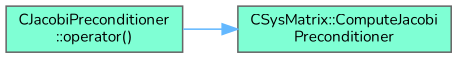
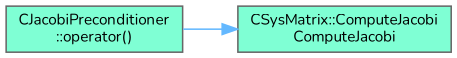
node "CSysMatrix::ComputeJacobi Preconditioner": label "CSysMatrix::ComputeJacobi Preconditioner" -> "CSysMatrix::ComputeJacobi ComputeJacobi"
